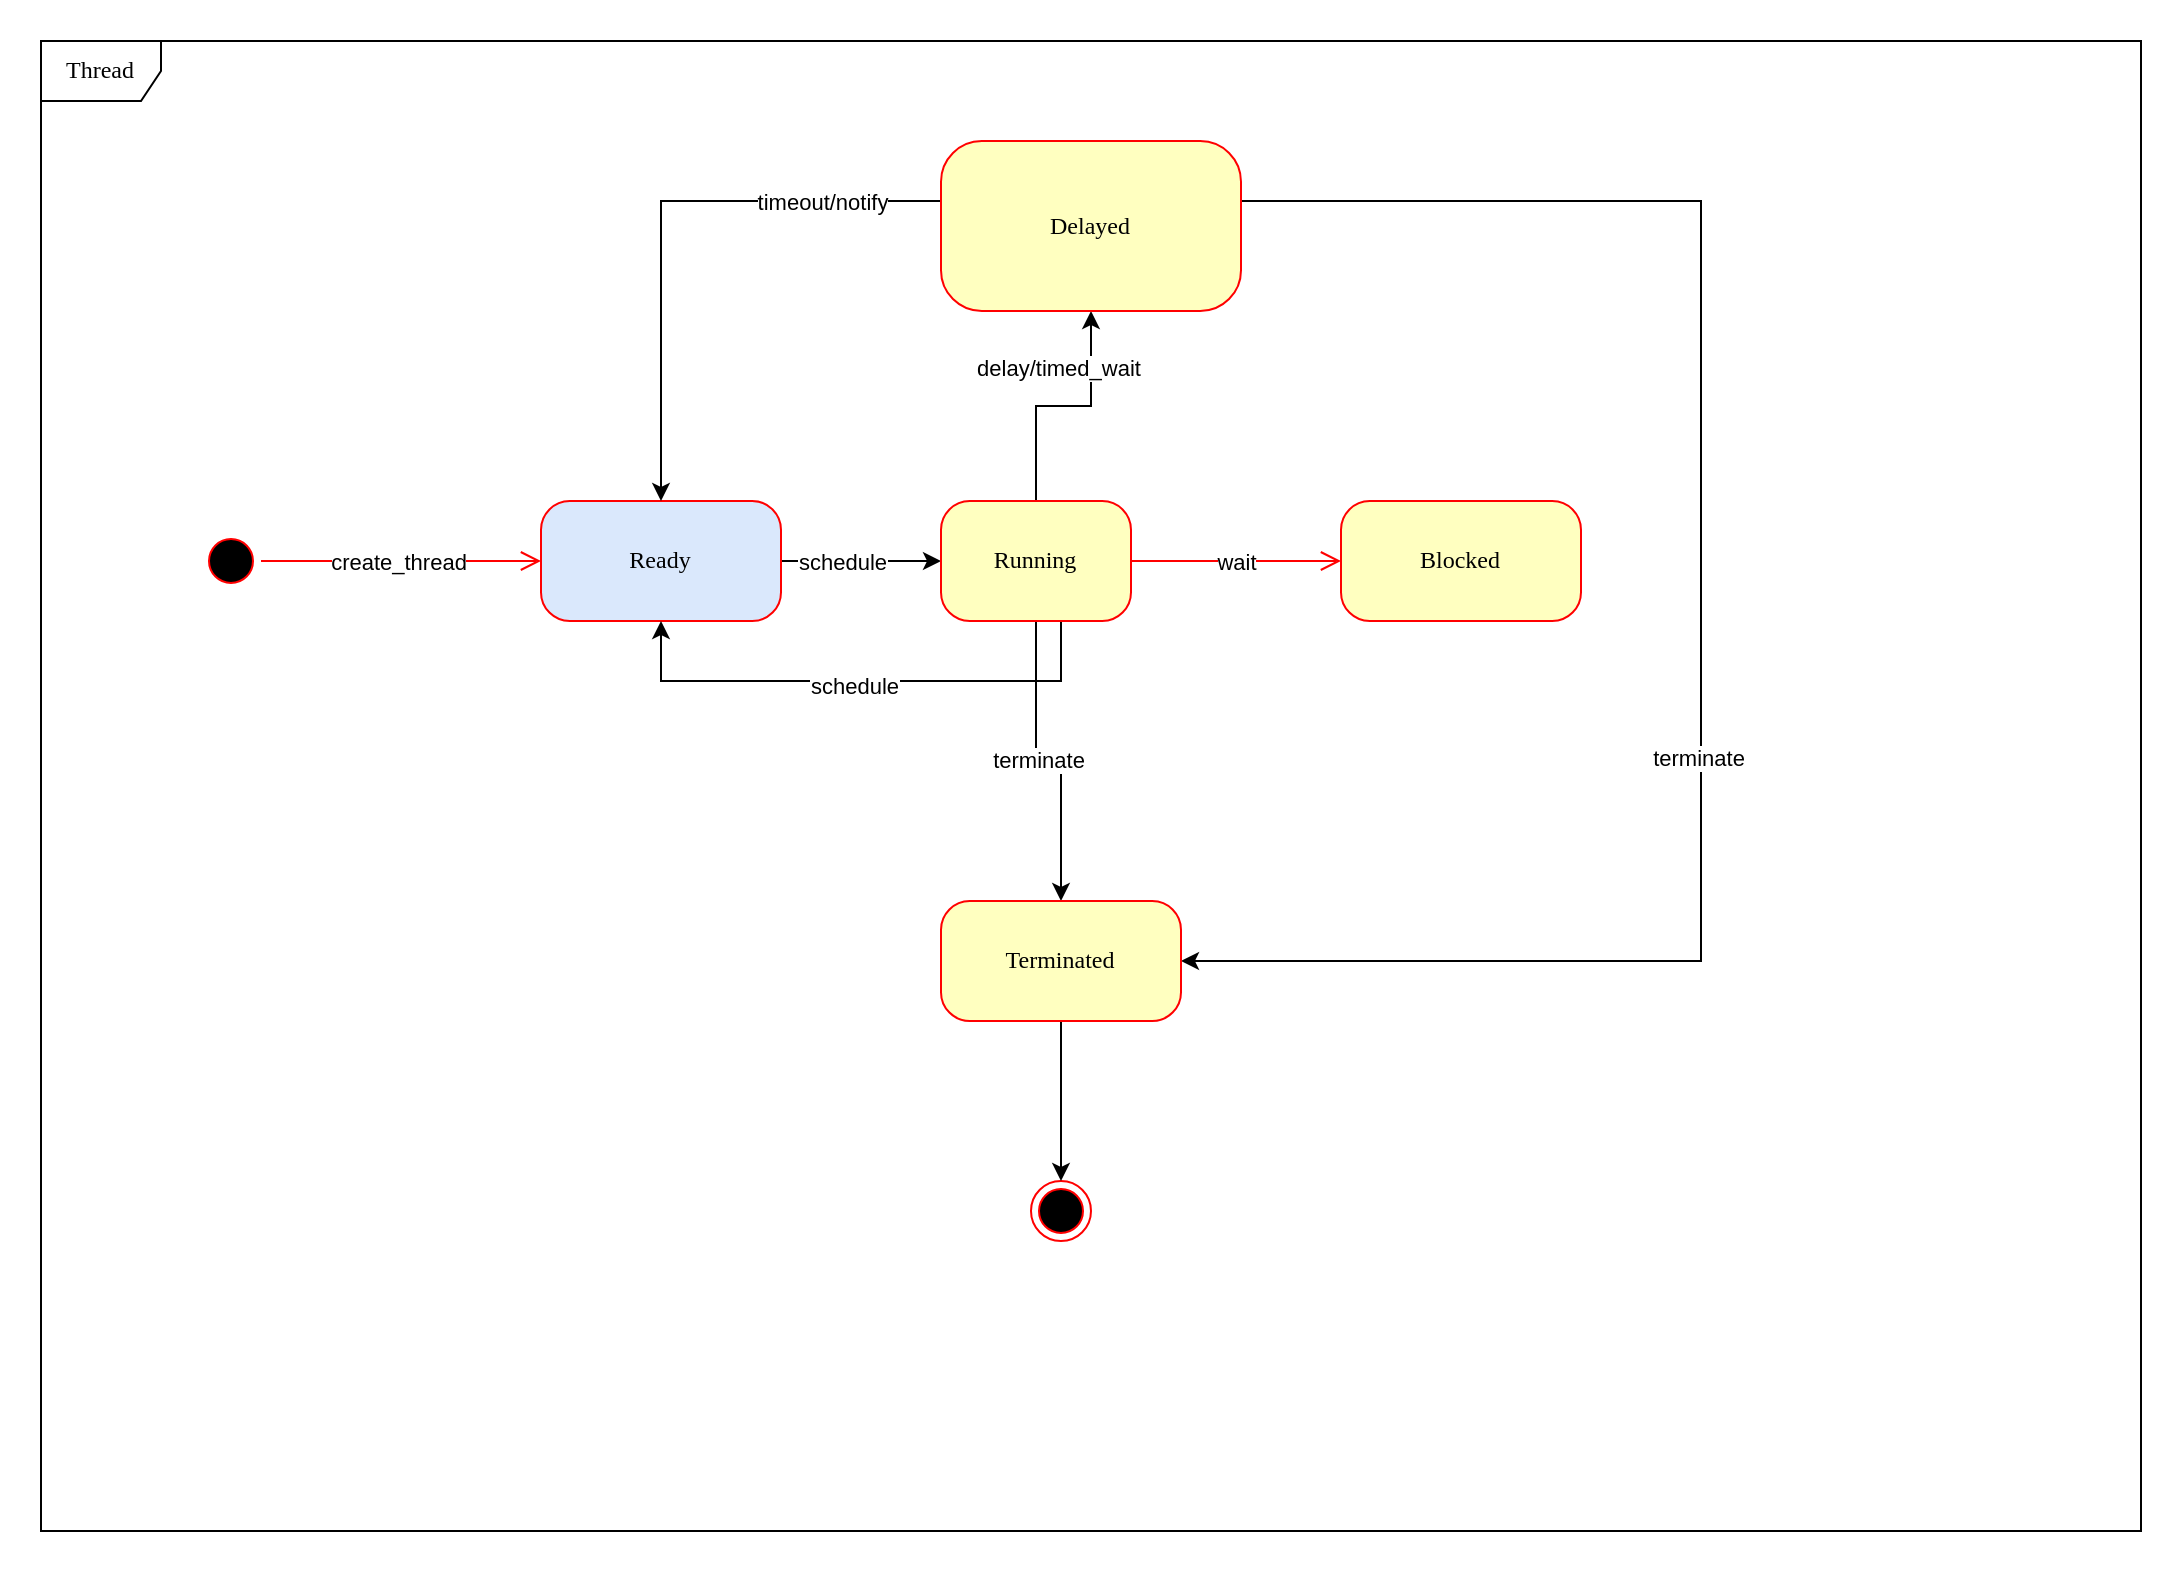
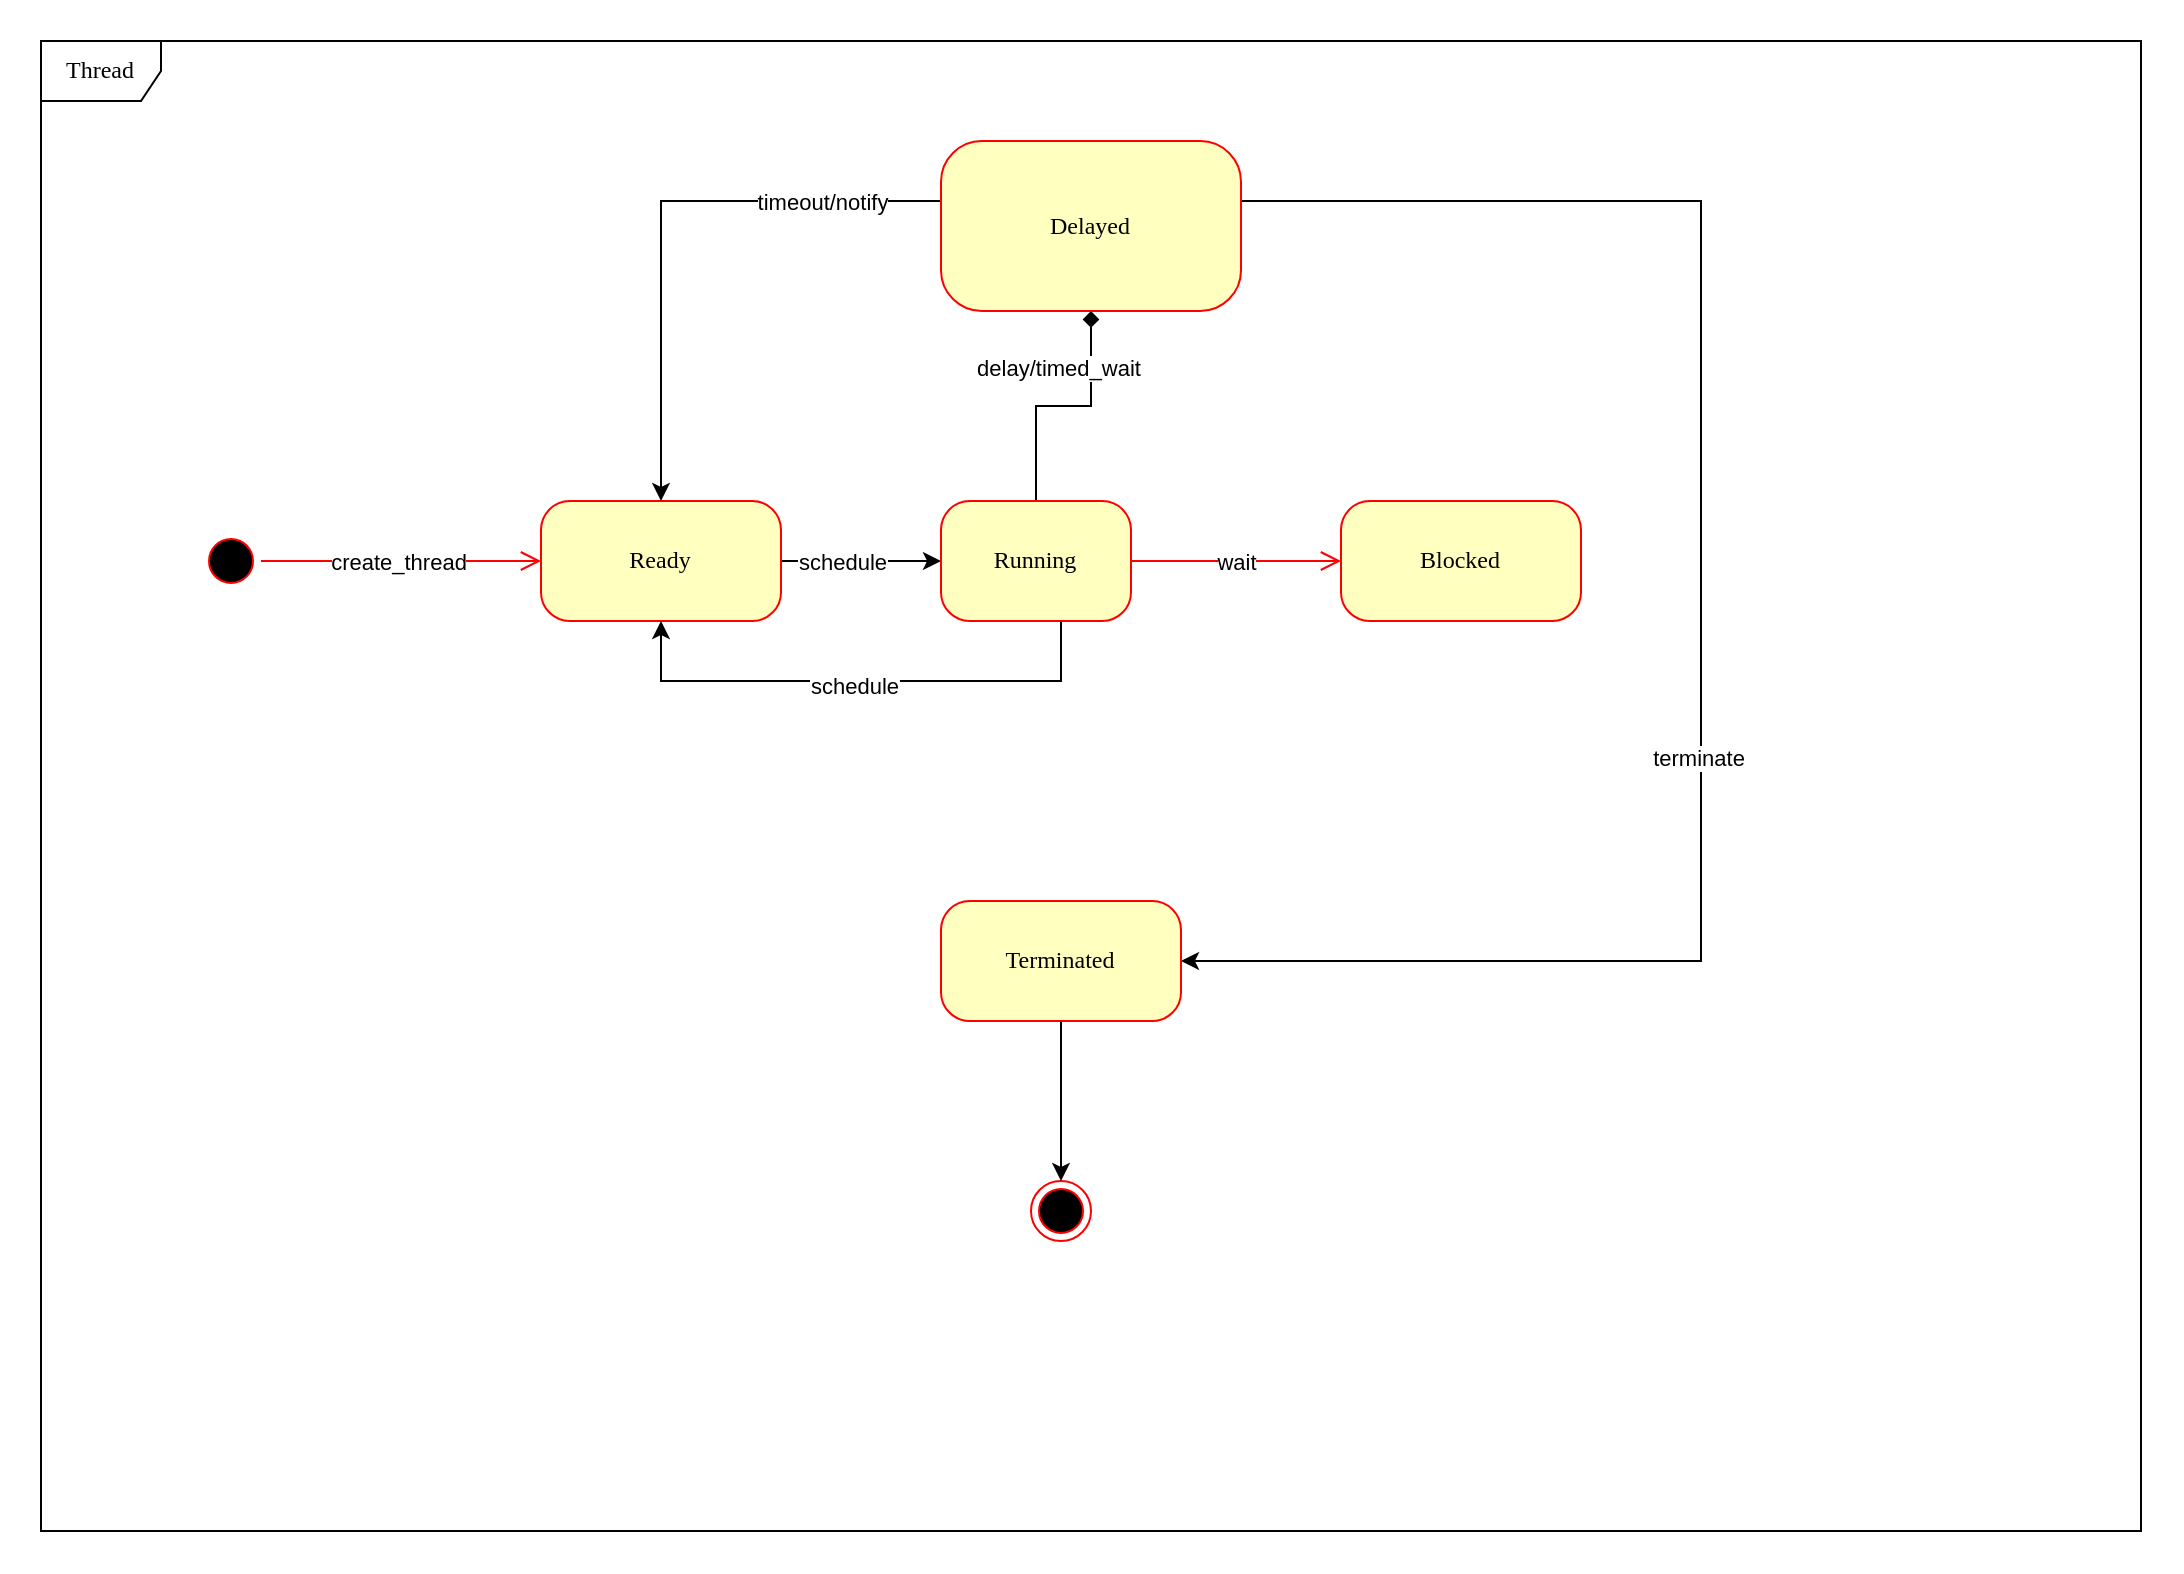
edge "Running" -> "Delayed": arrowhead classic -> diamond
node "Ready": fillcolor #dae8fc -> #ffffc0
edge "Running" -> "Terminated": removed, label "terminate"
